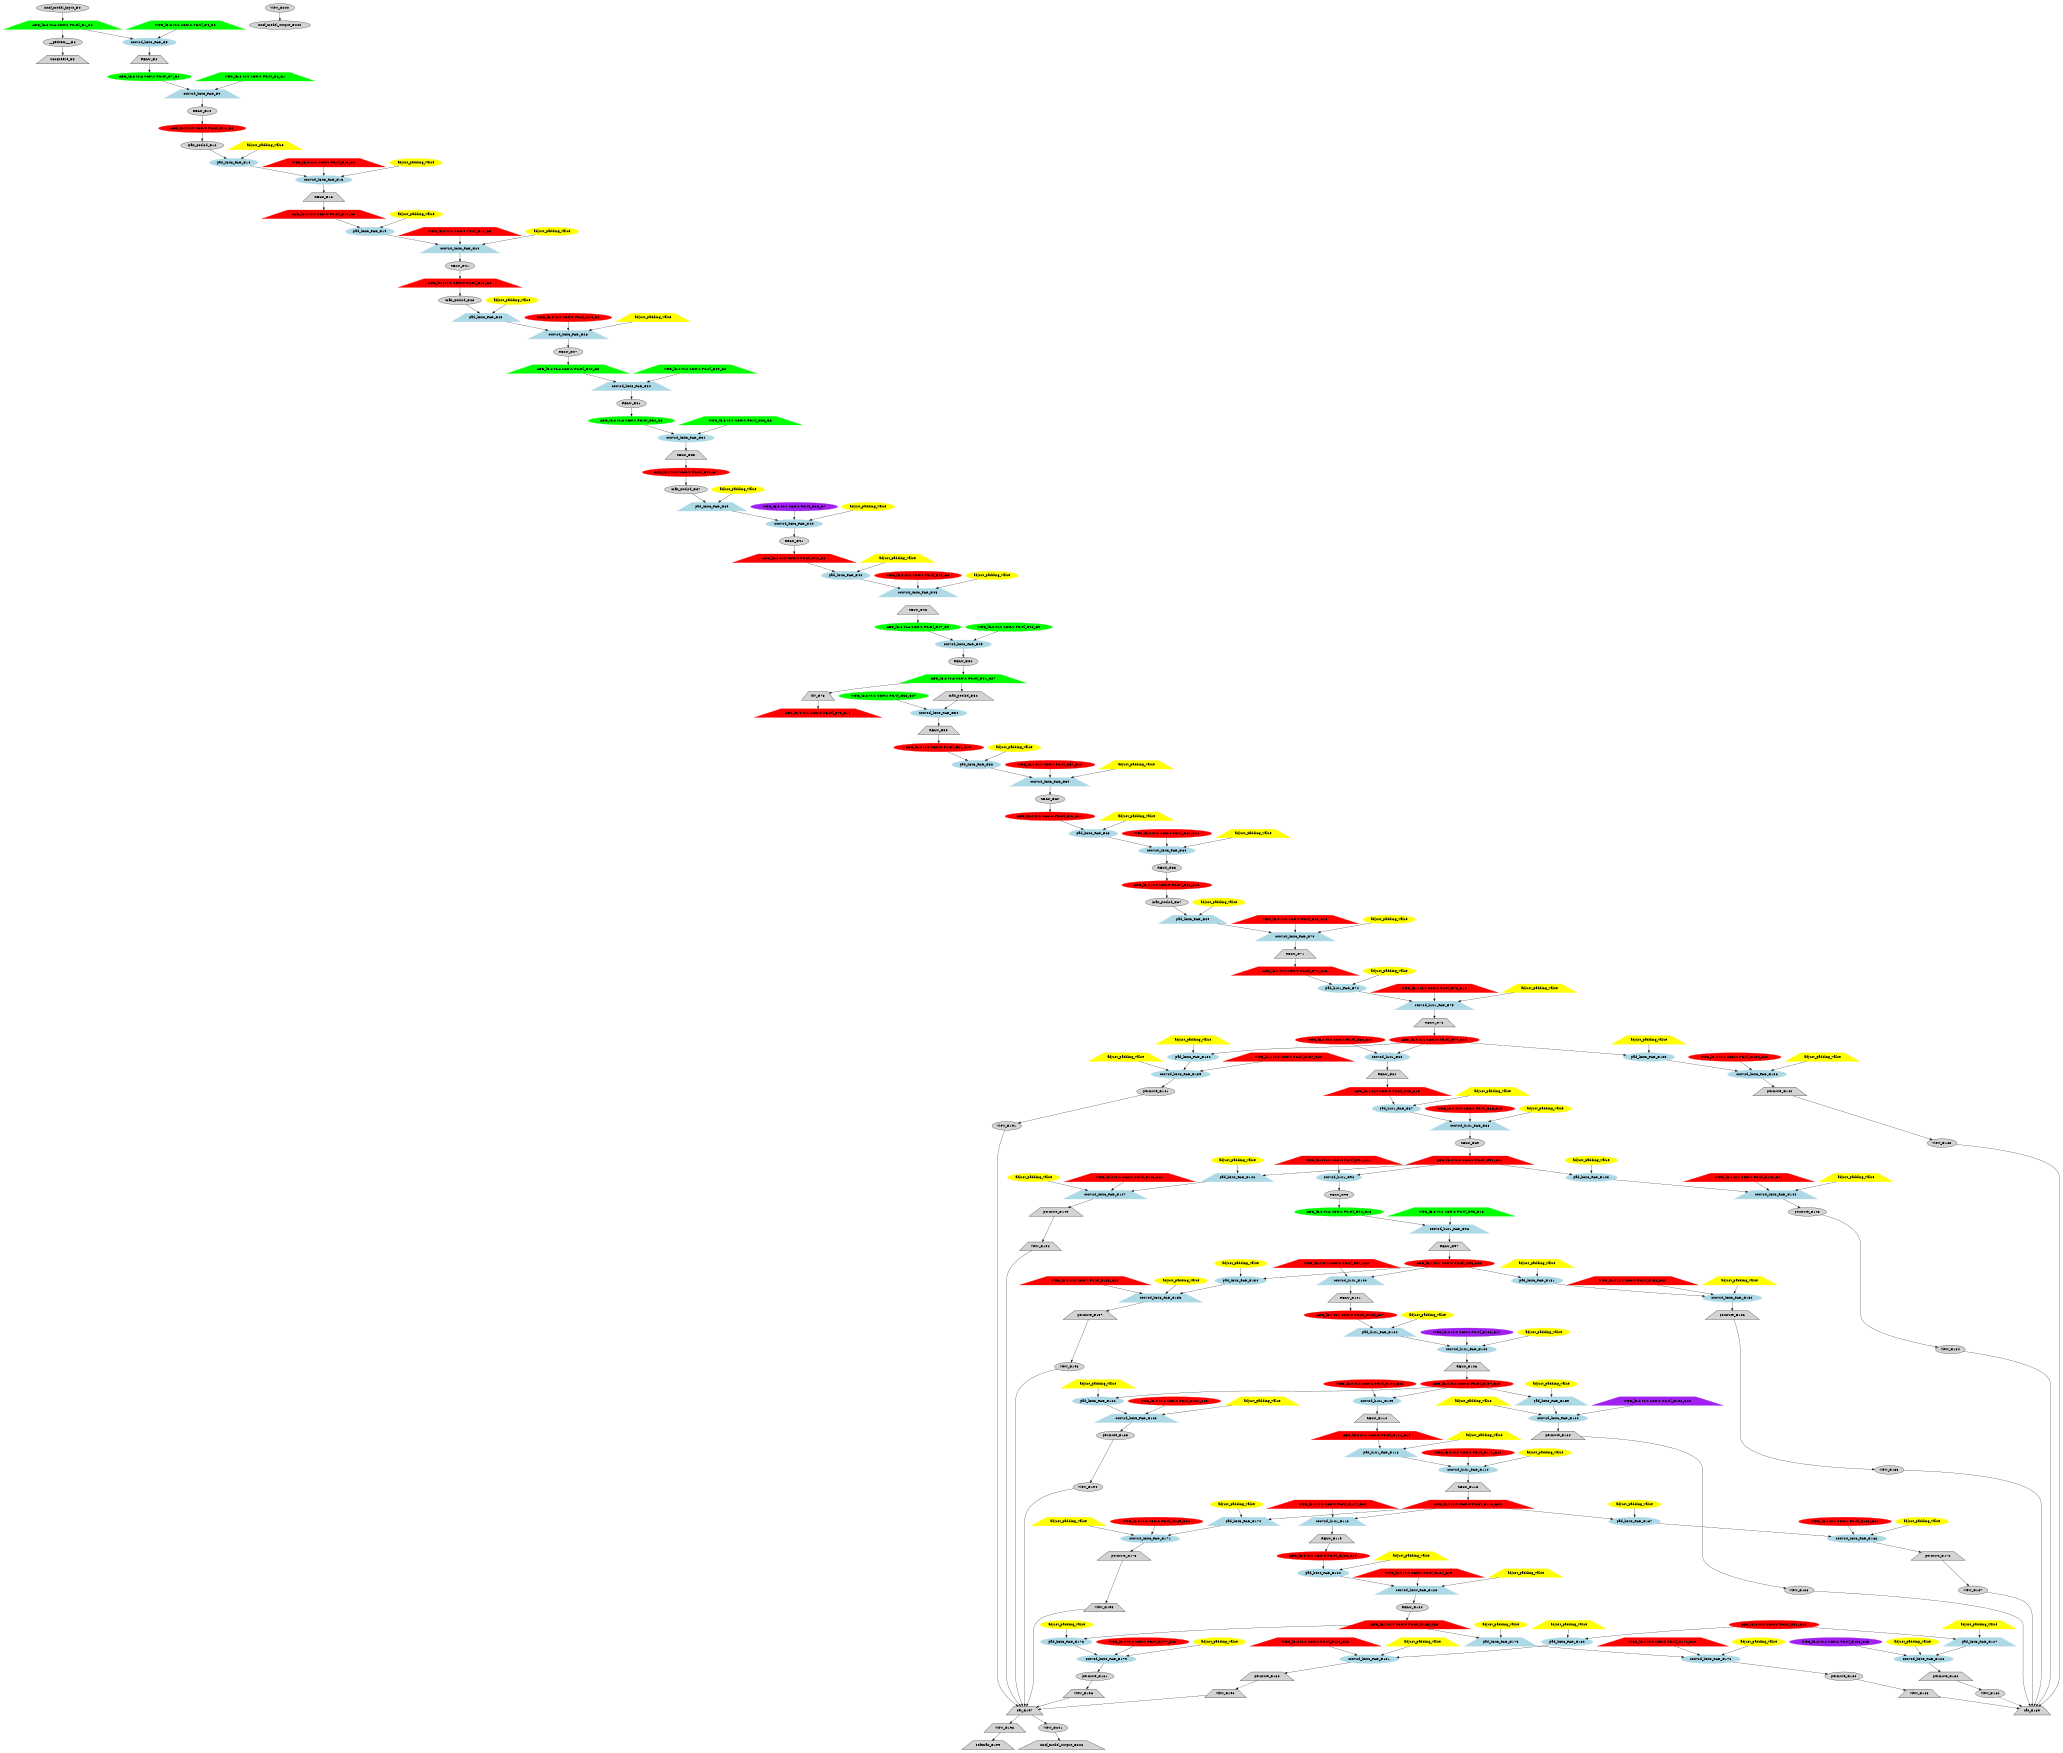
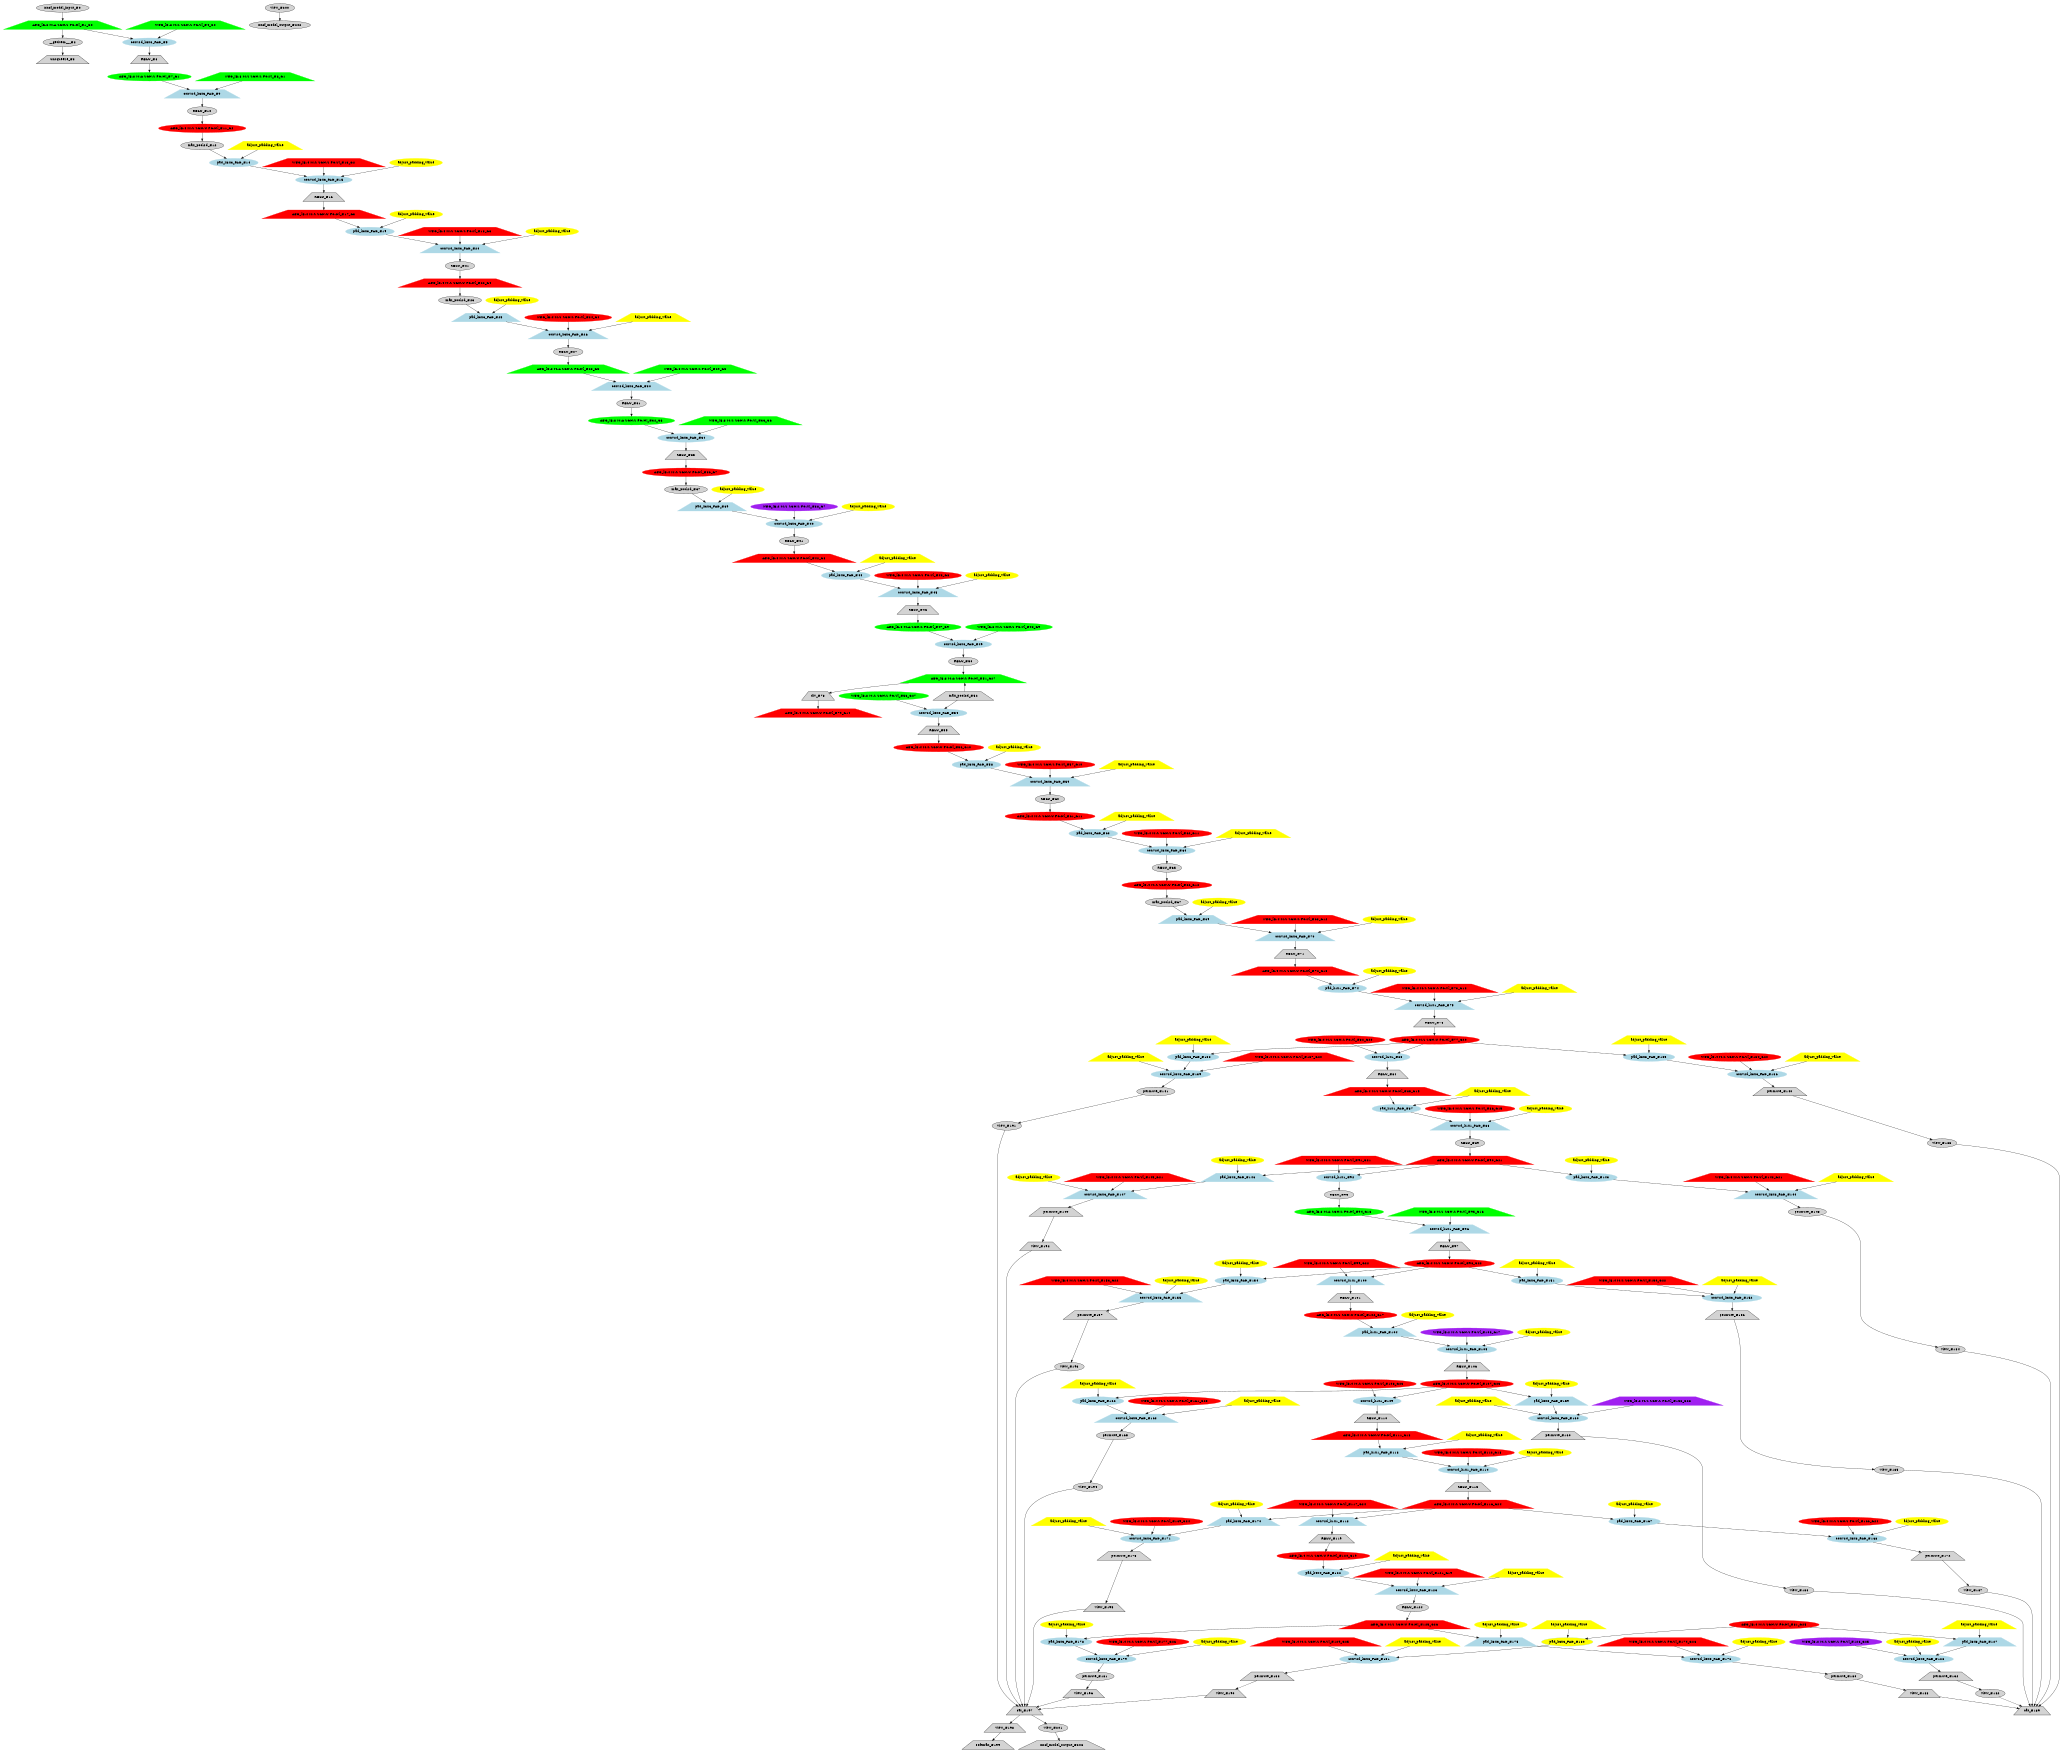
edge "conv2d_k3x3_PAD_#45" -> "RELU_#46": added
edge "AFQ_[B:8 M:A SGN:S PC:N]_#51_G27" -> "max_pool2d_#52": reversed
node "pad_k3x3_PAD_#130": fillcolor lightblue -> yellow
